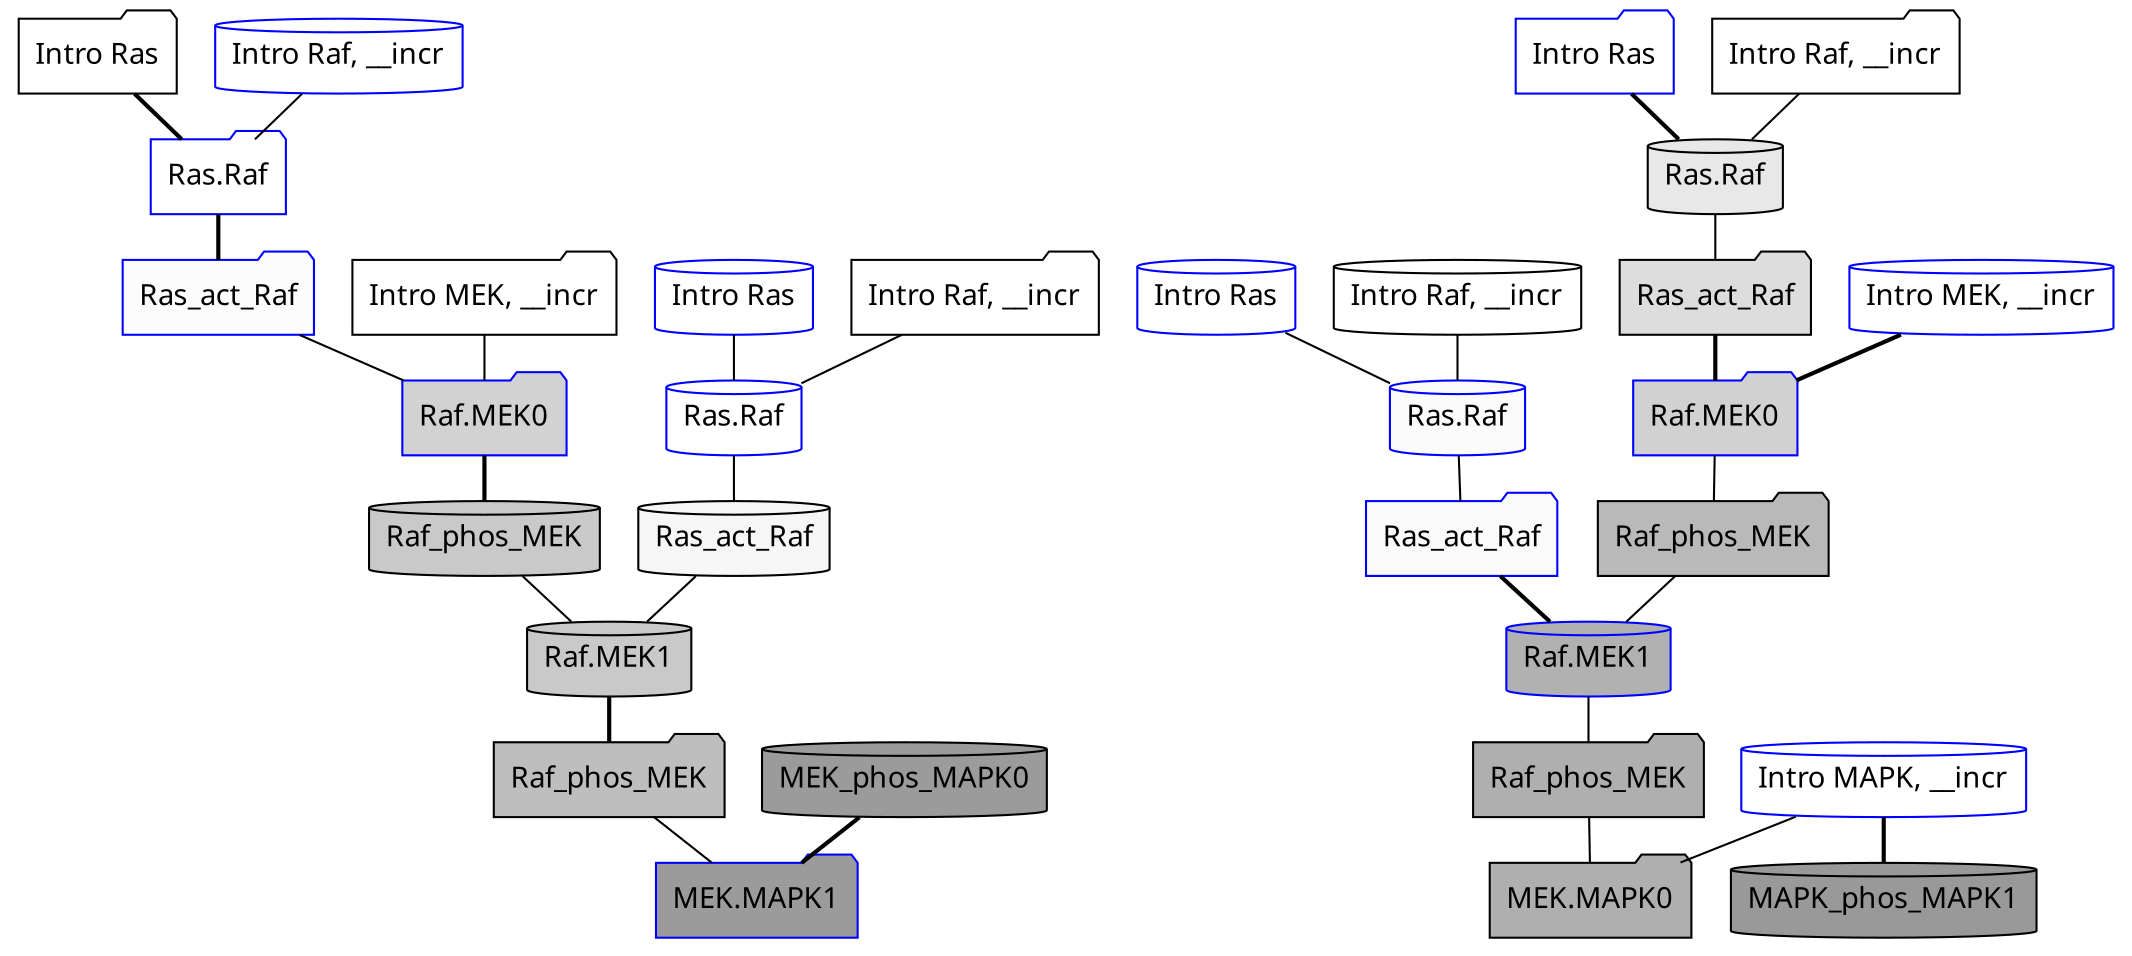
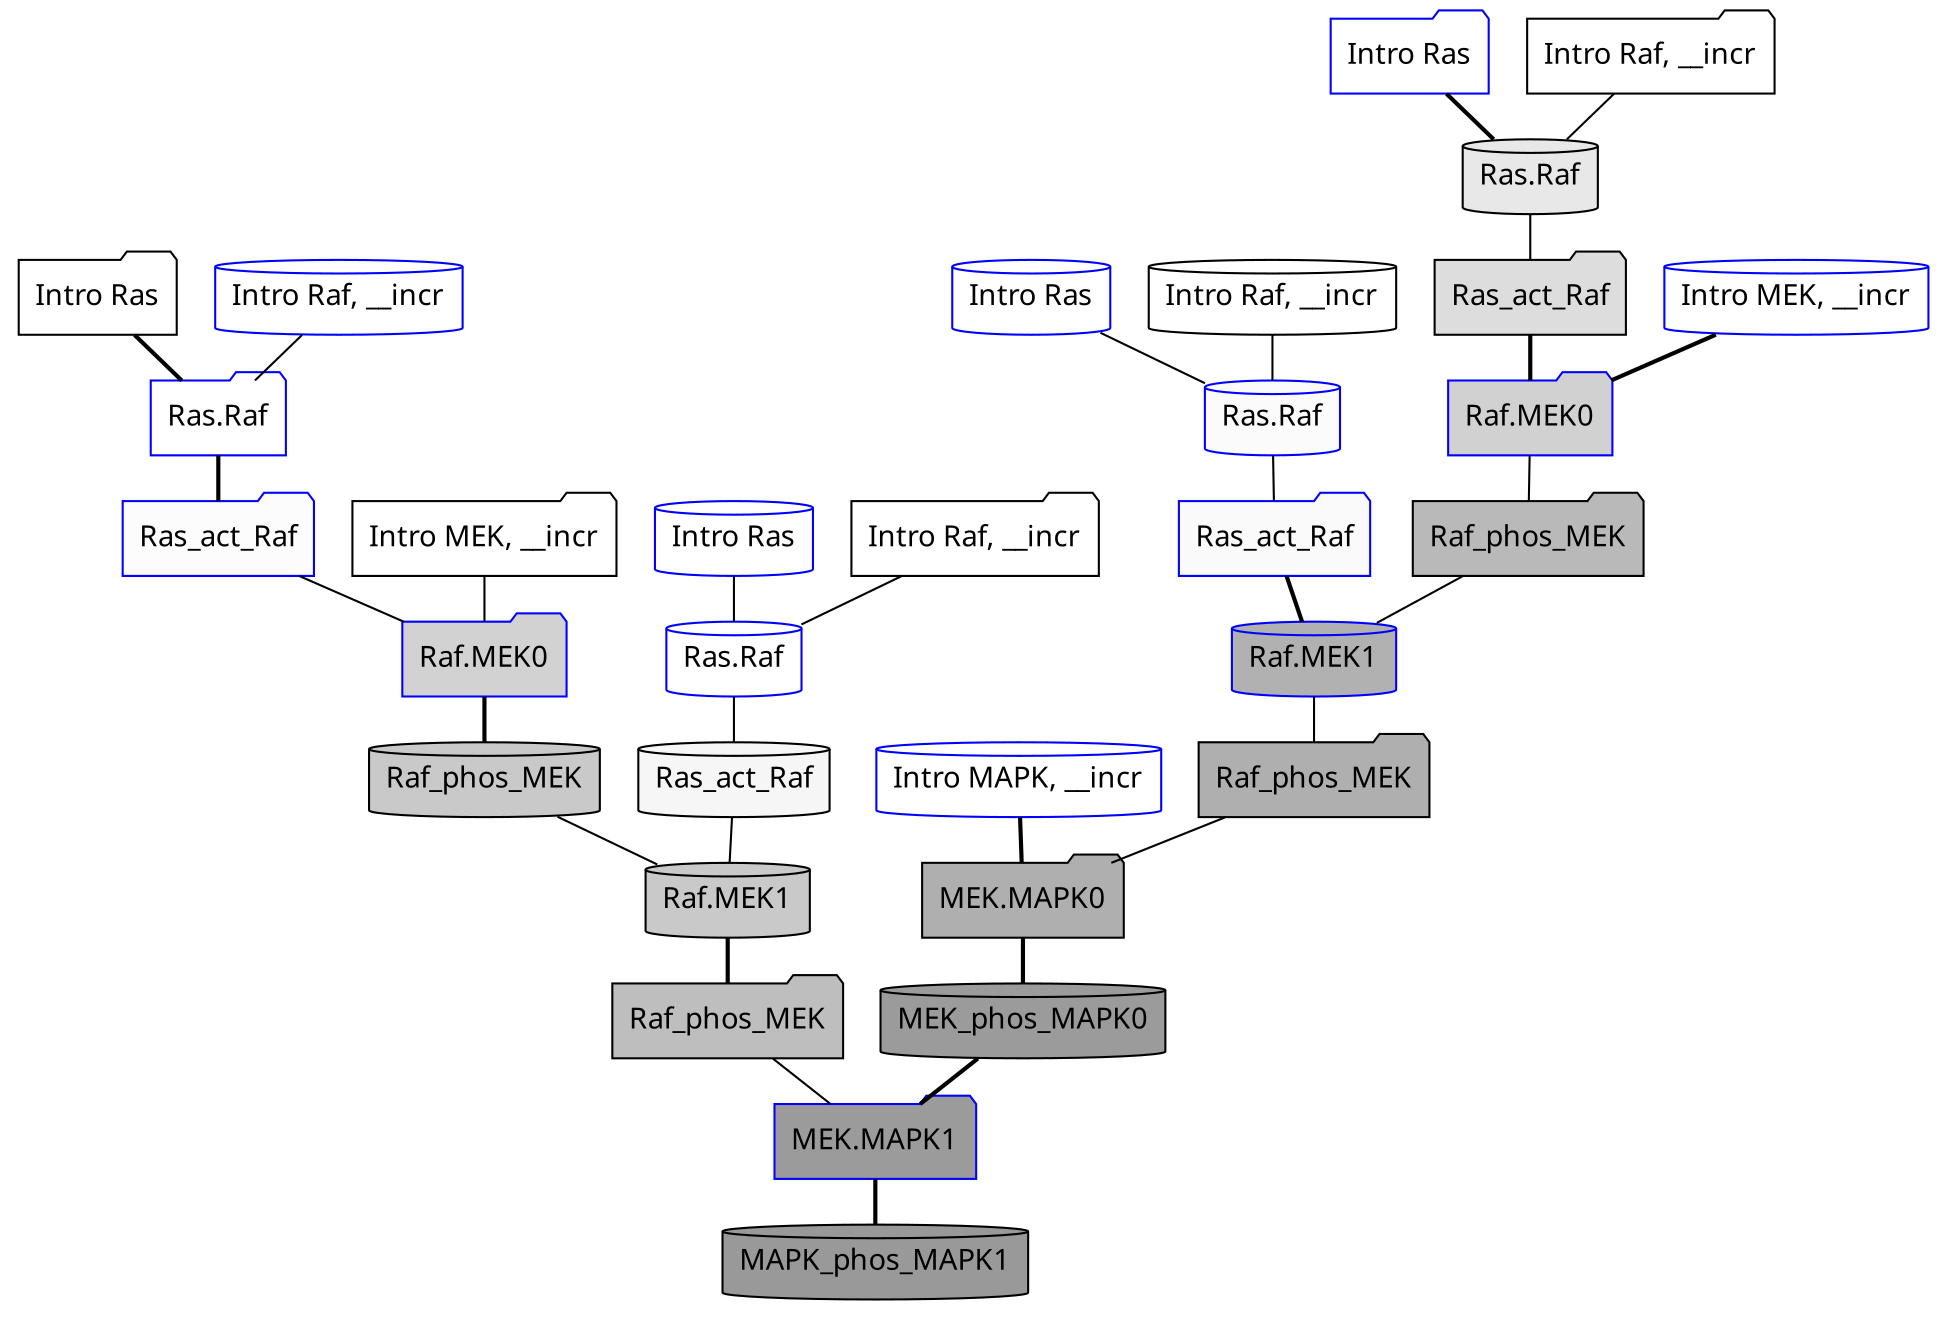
edge "Intro MAPK, __incr" -- "MEK.MAPK0": style solid -> bold
edge "Intro MAPK, __incr" -- "MAPK_phos_MAPK1": now "MEK.MAPK1" -- "MAPK_phos_MAPK1"
edge "MEK.MAPK0" -- "MEK_phos_MAPK0": added
